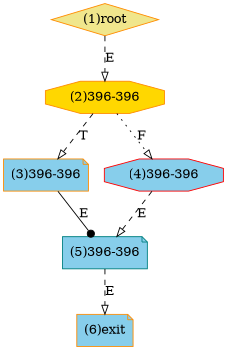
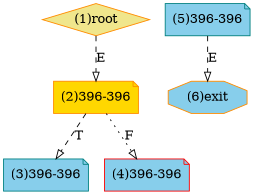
node "(2)396-396": shape octagon -> note
node "(3)396-396": color darkorange -> teal
node "(4)396-396": shape octagon -> note
edge "(4)396-396" -> "(5)396-396": removed, label "E"
edge "(3)396-396" -> "(5)396-396": removed, label "E"
node "(6)exit": shape note -> octagon
